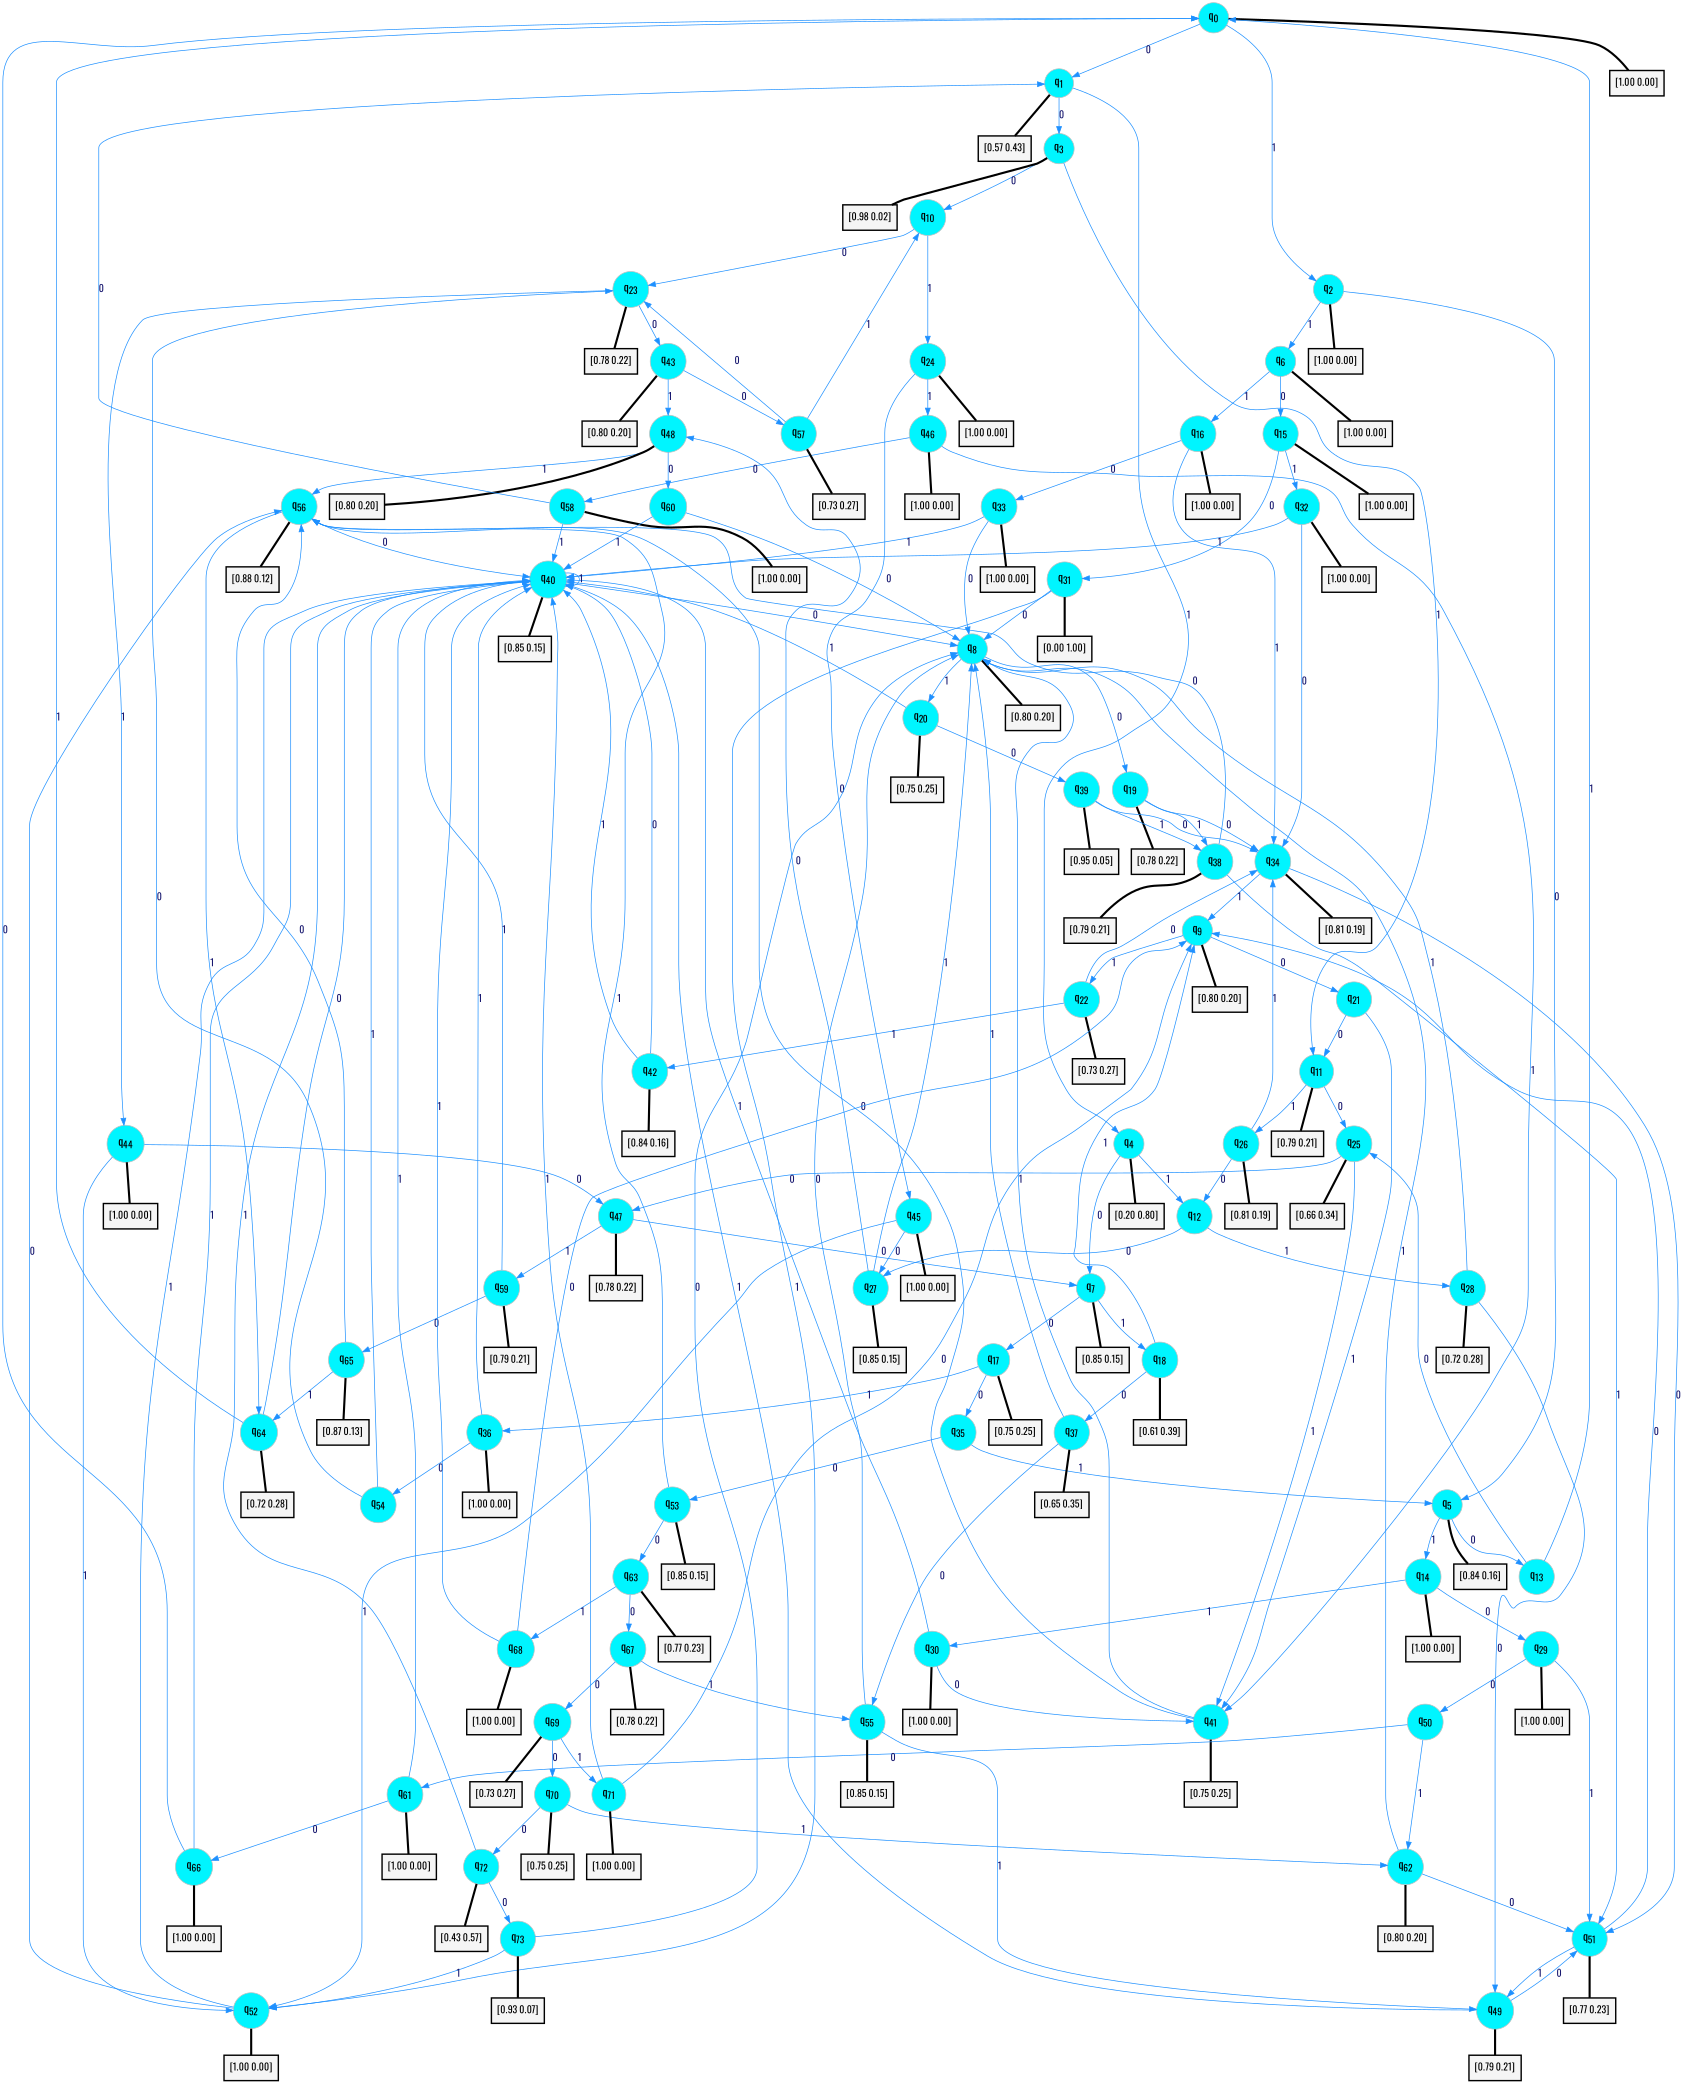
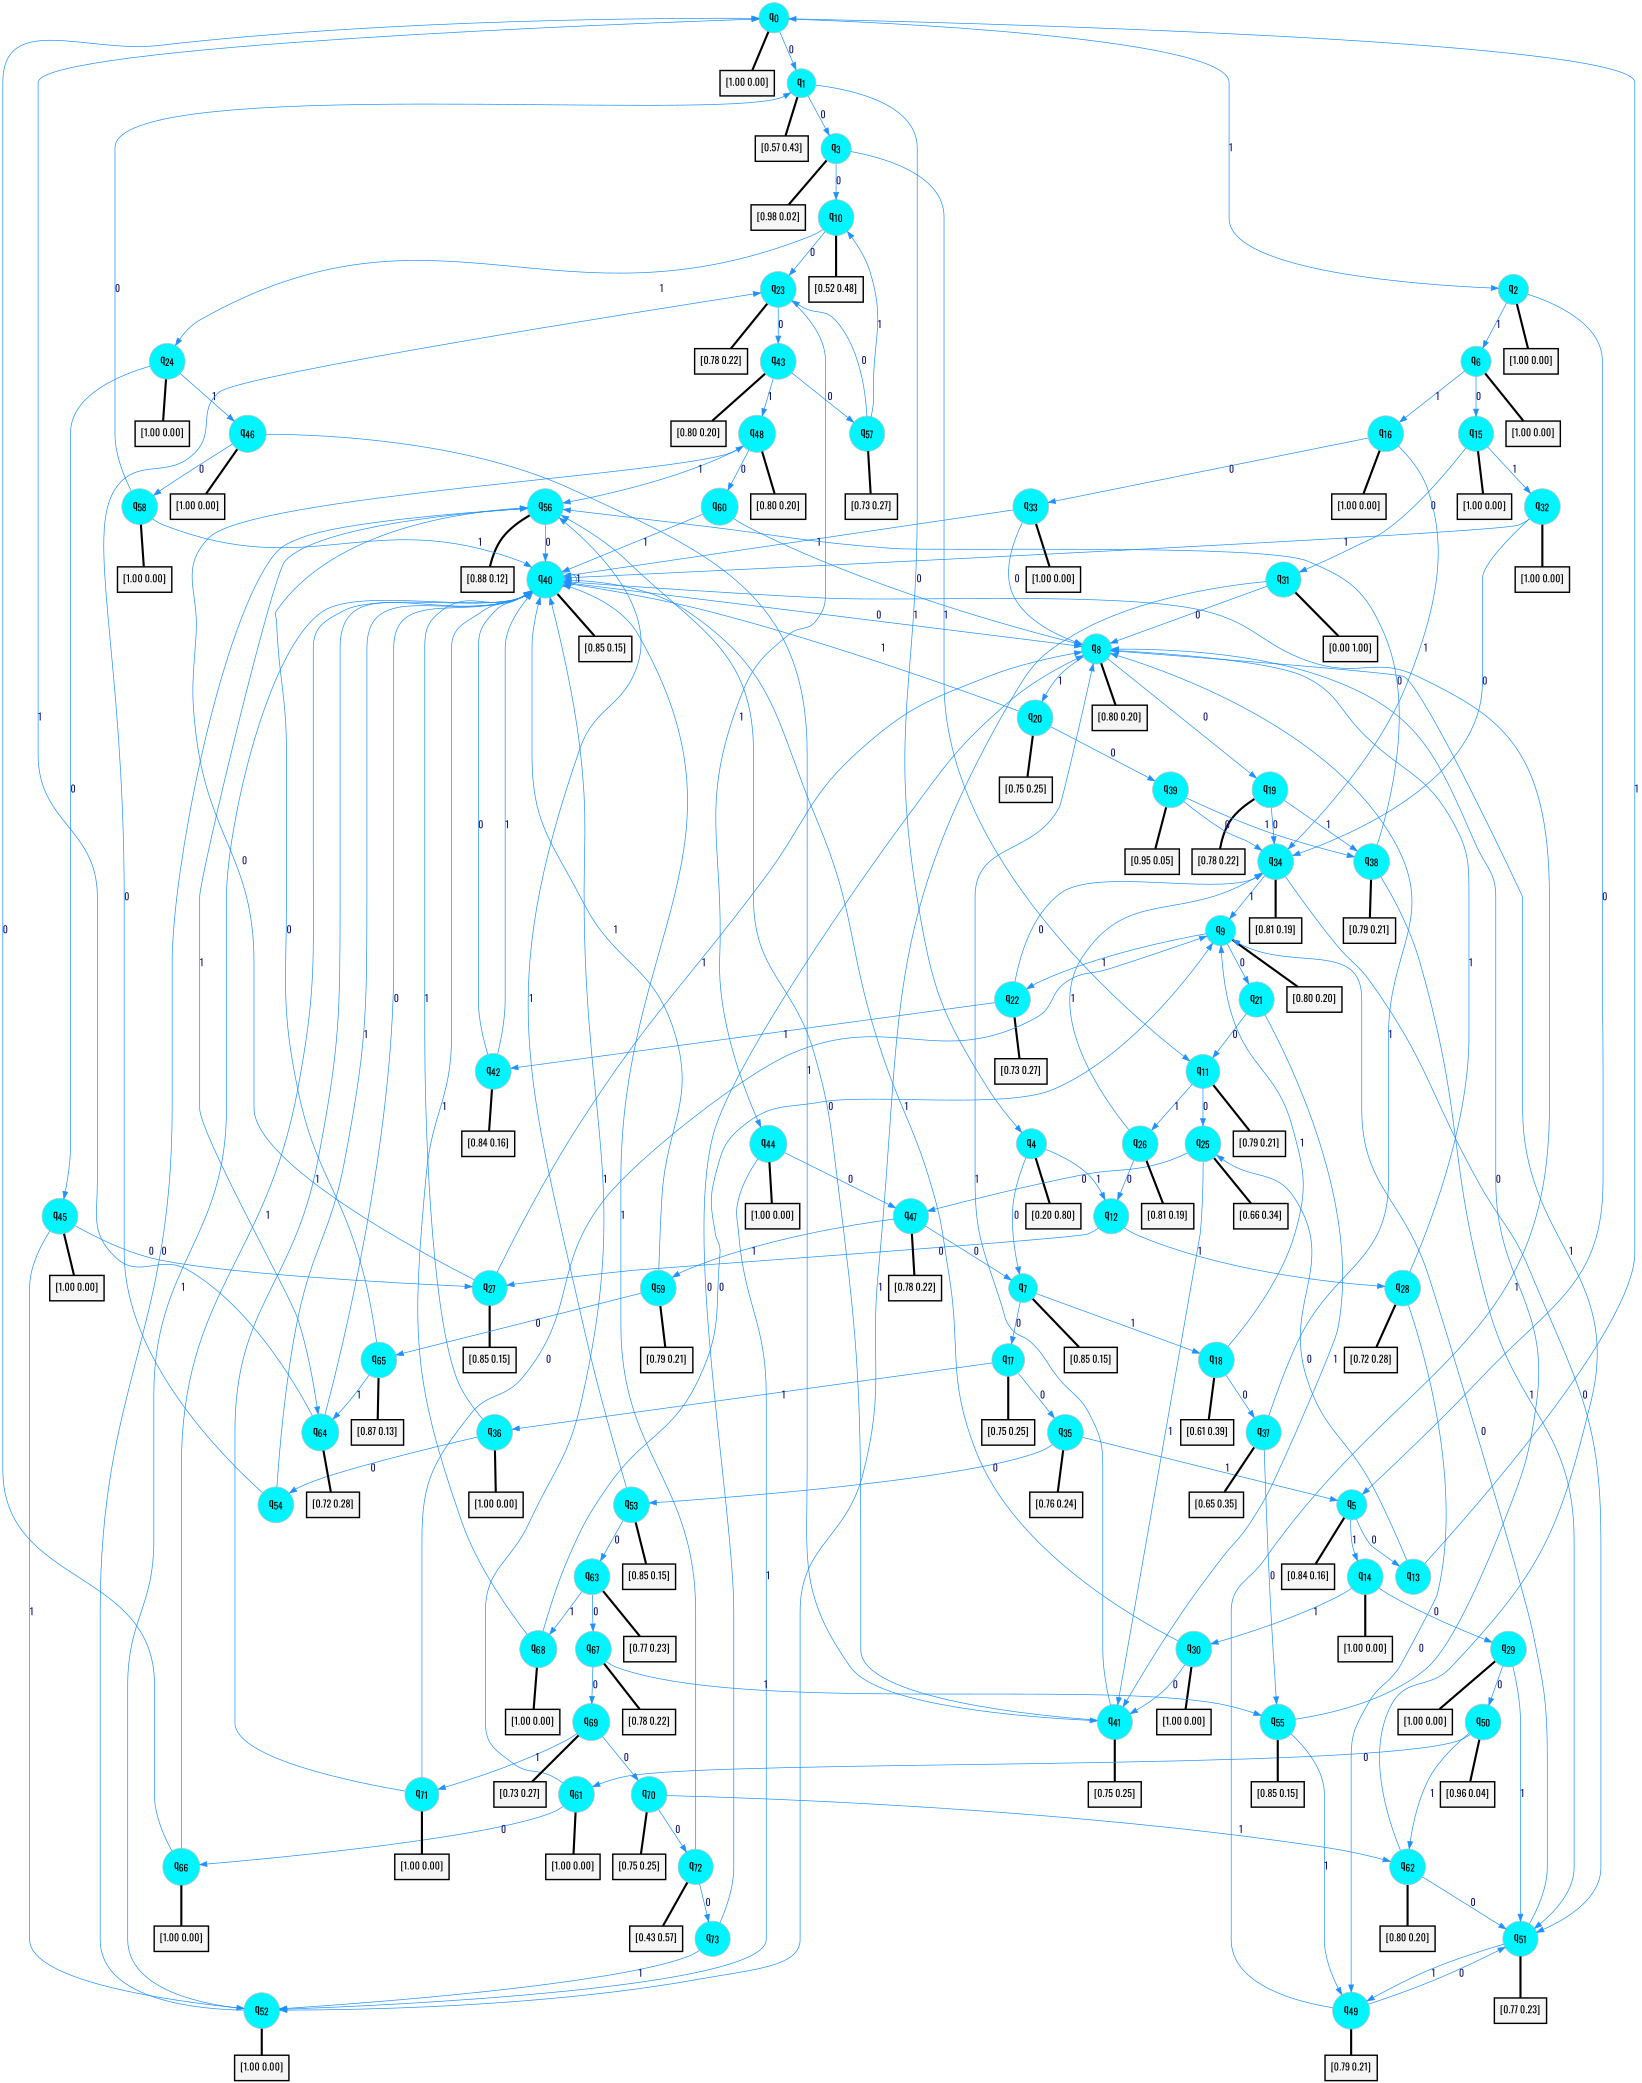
node "[0.52 0.48]": added
node "[0.76 0.24]": added
node "[0.96 0.04]": added
node "[0.93 0.07]": removed
